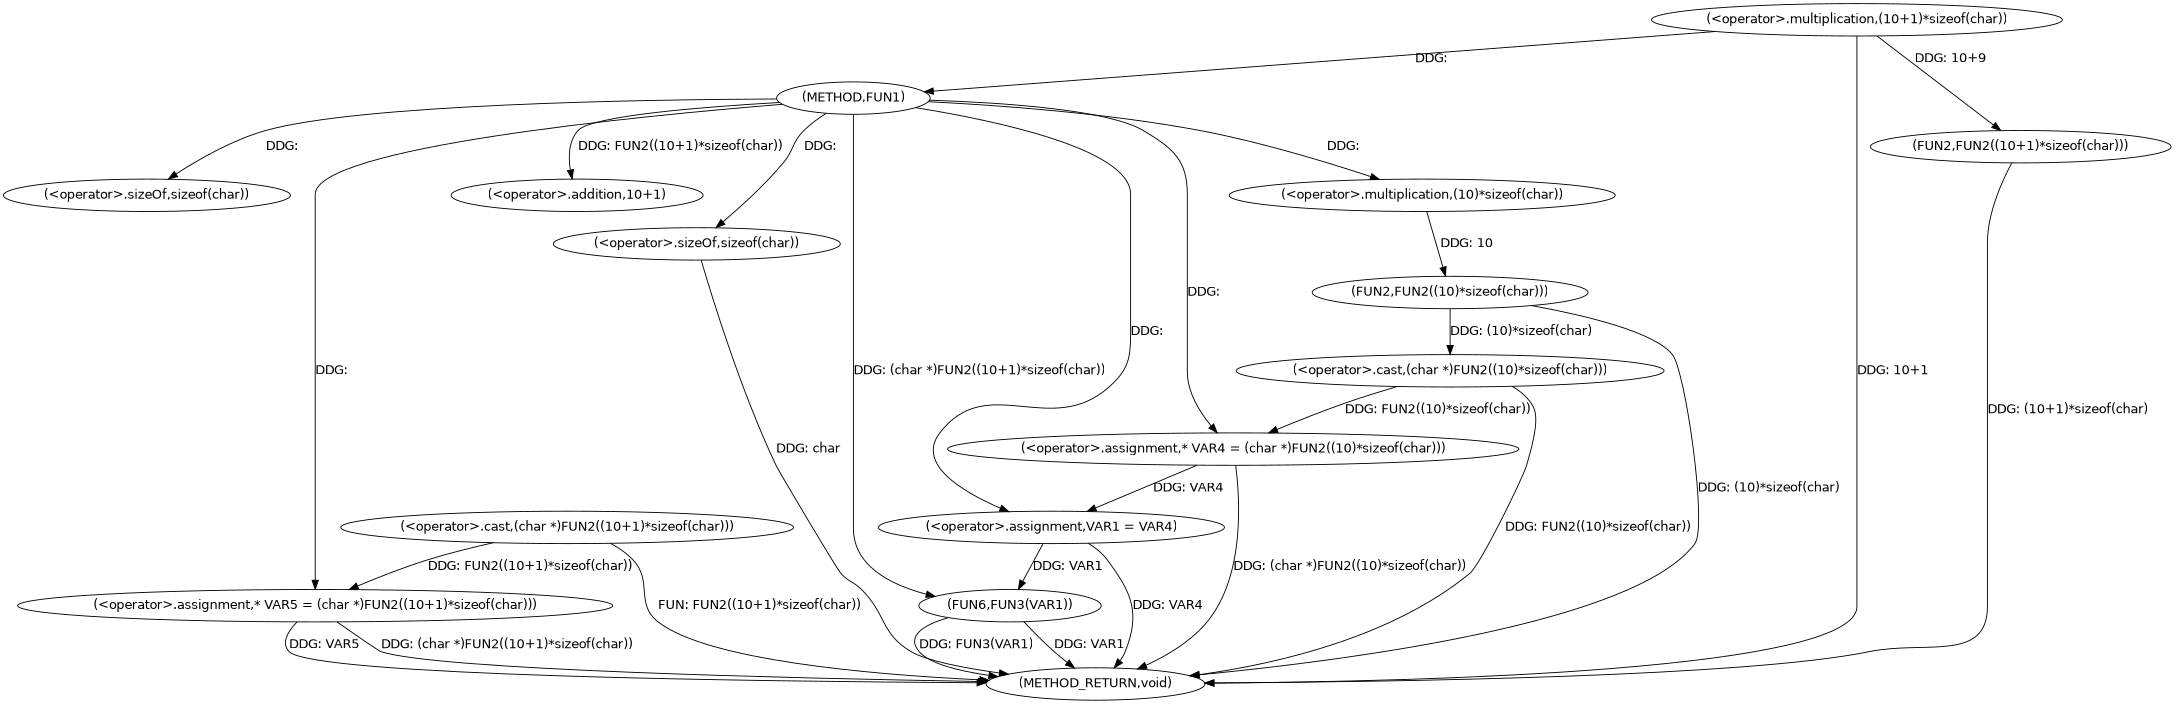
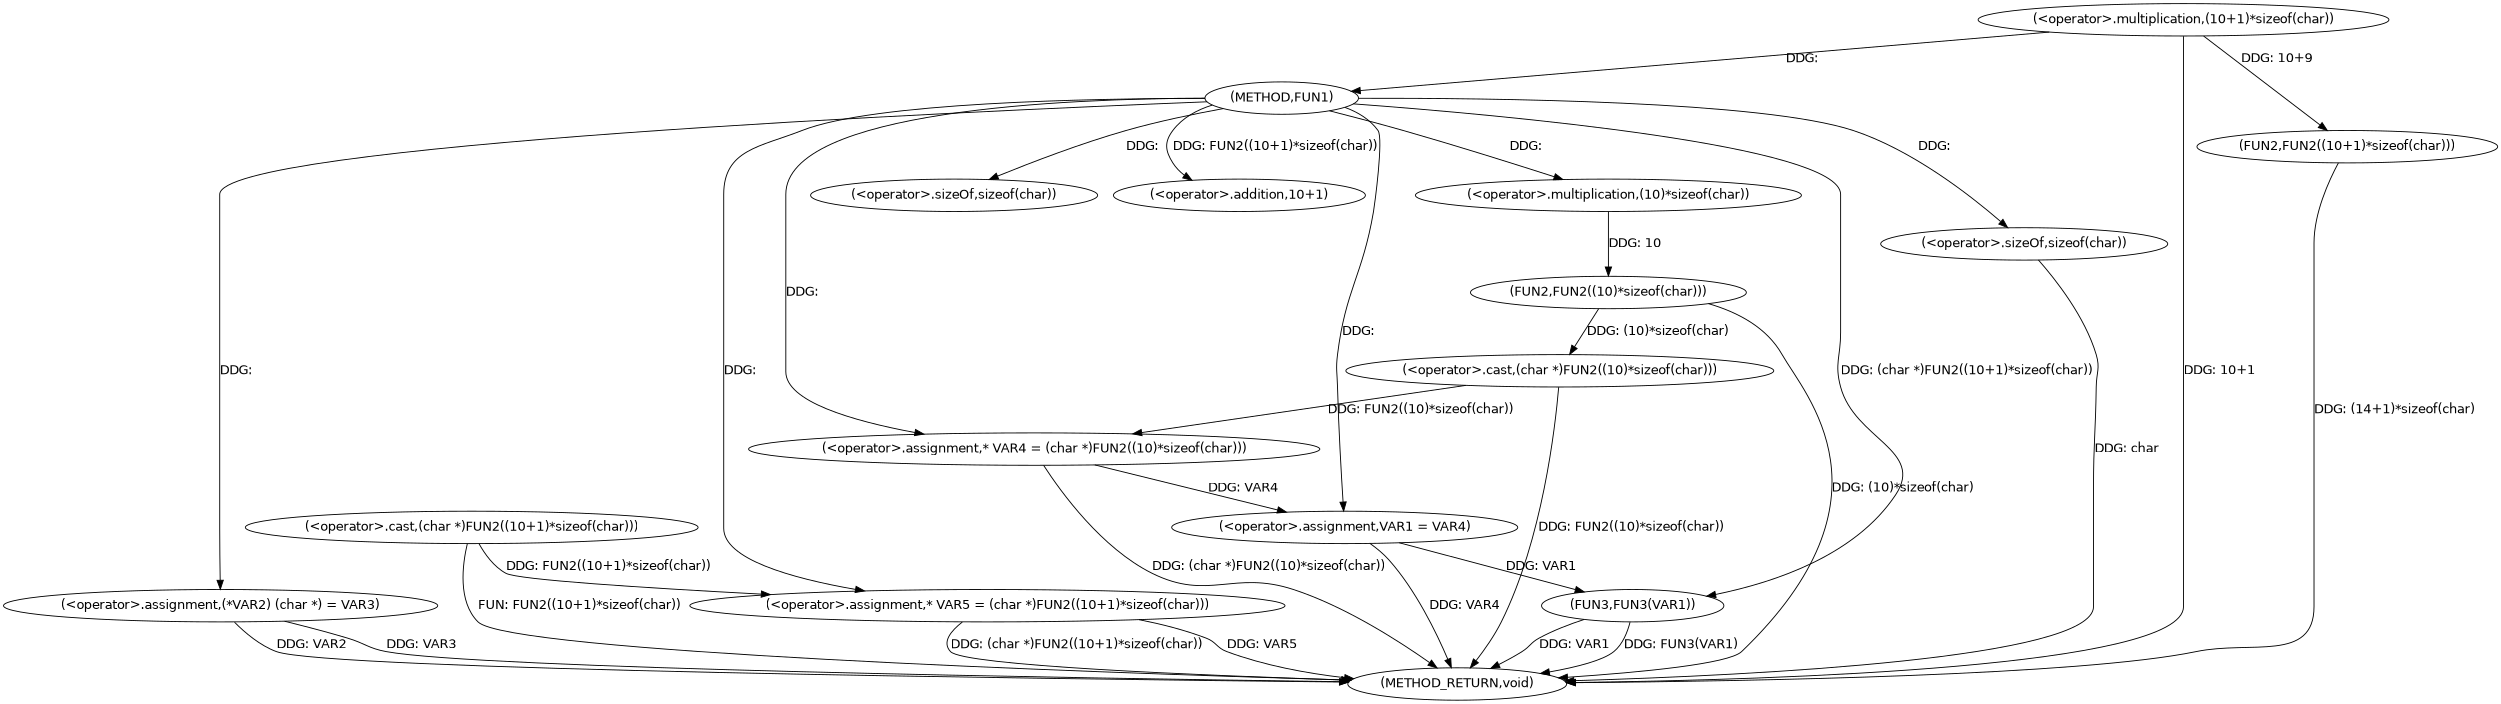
edge "(FUN2,FUN2((10+1)*sizeof(char)))" -> "(METHOD_RETURN,void)": label "DDG: (10+1)*sizeof(char)" -> "DDG: (14+1)*sizeof(char)"
node "(<operator>.assignment,(*VAR2) (char *) = VAR3)": added
node "(FUN6,FUN3(VAR1))": label "(FUN6,FUN3(VAR1))" -> "(FUN3,FUN3(VAR1))"
